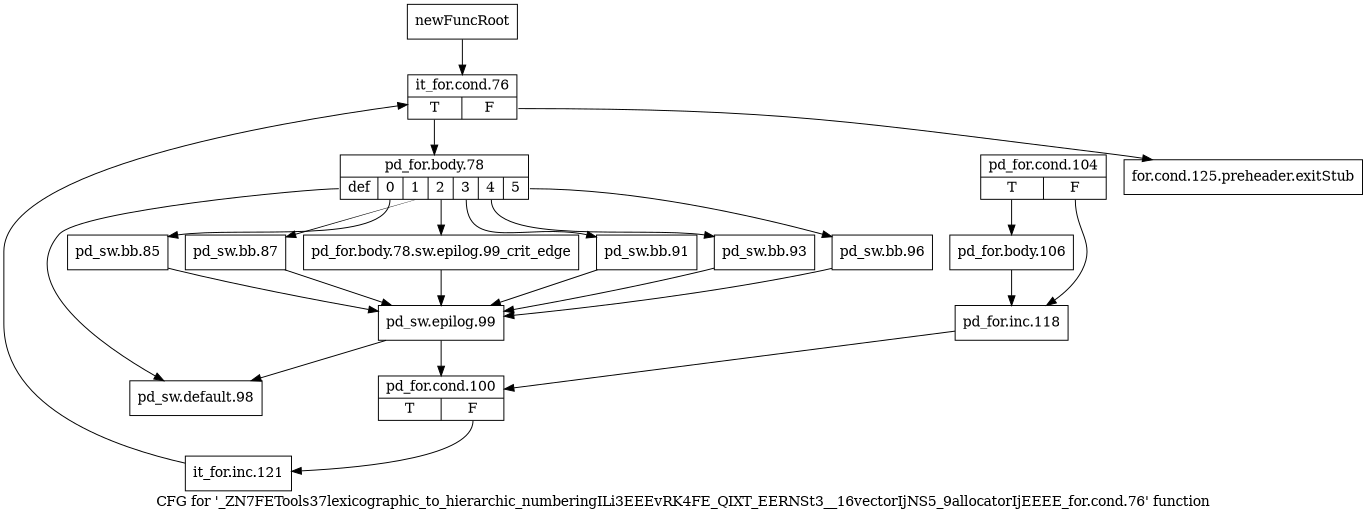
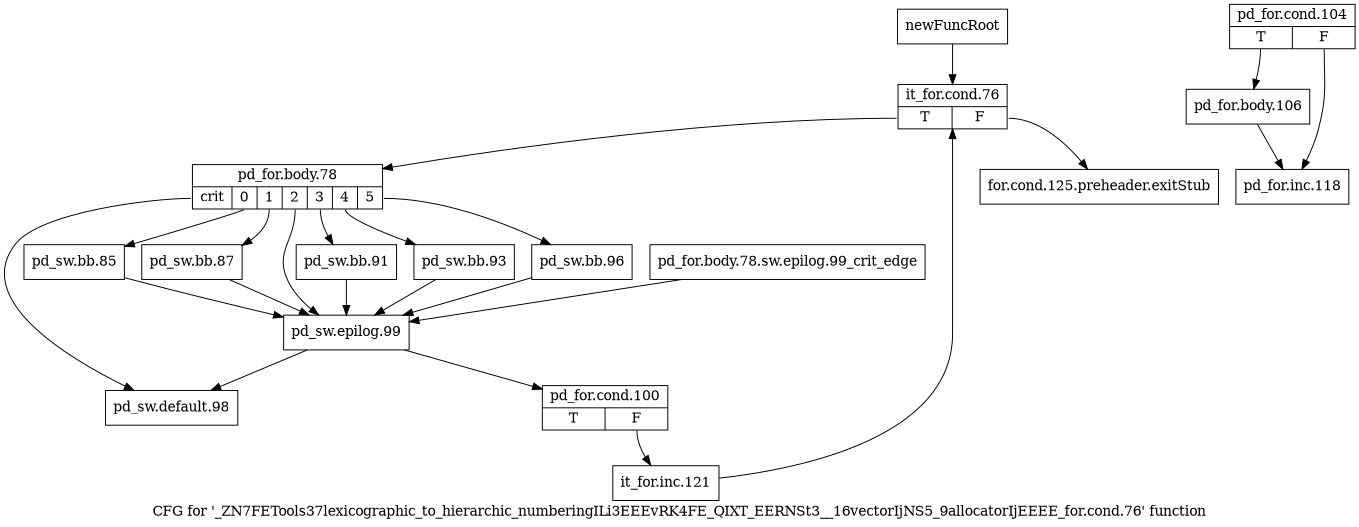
node "pd_for.body.78": text "def" -> "crit"
edge "pd_for.body.78" -> "pd_for.body.78.sw.epilog.99_crit_edge": now "pd_for.body.78" -> "pd_sw.epilog.99"
edge "pd_for.inc.118" -> "pd_for.cond.100": removed
